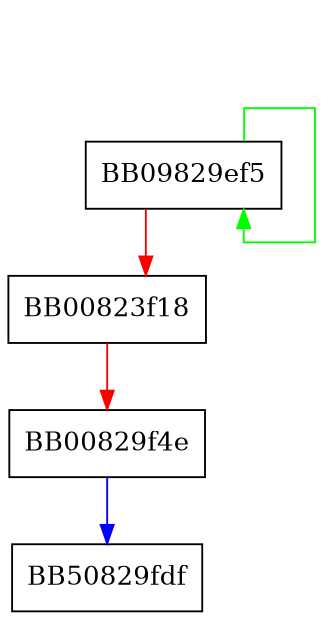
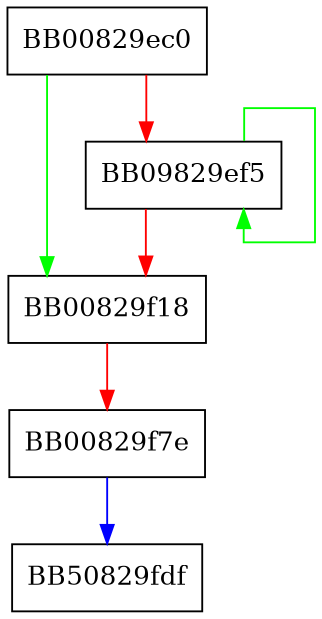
node "BB00829ec0": added
node "BB00823f18": label "BB00823f18" -> "BB00829f18"
node "BB00829f4e": label "BB00829f4e" -> "BB00829f7e"
